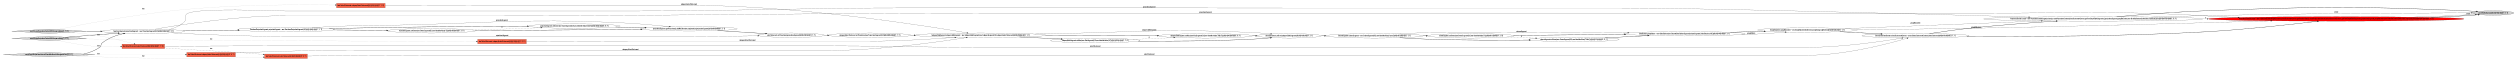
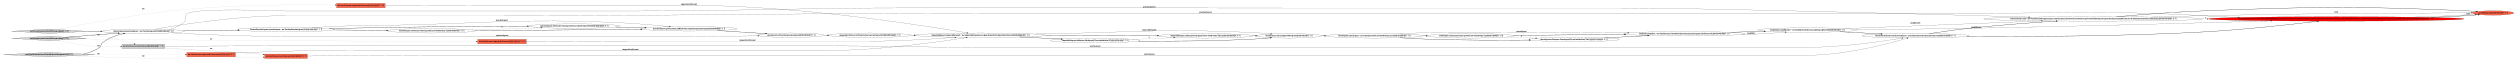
node "assertNotNull(actual)@@@18@@@['1', '1', '1']": fillcolor lightgray -> tomato
node "final SelectStatement selectStatement@@@2@@@['1', '1', '0']": fillcolor tomato -> lightgray
